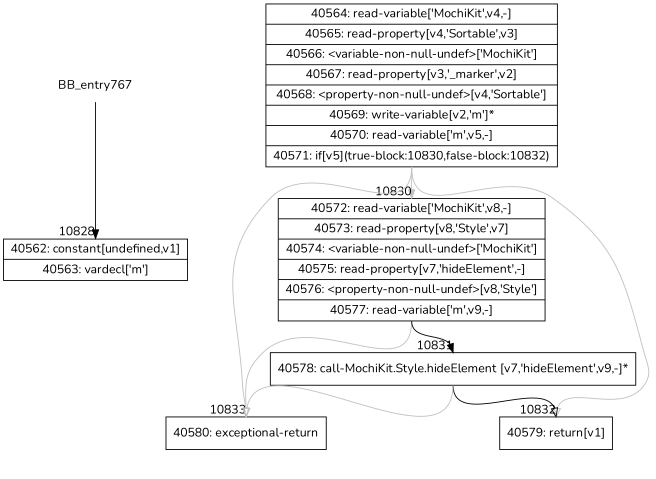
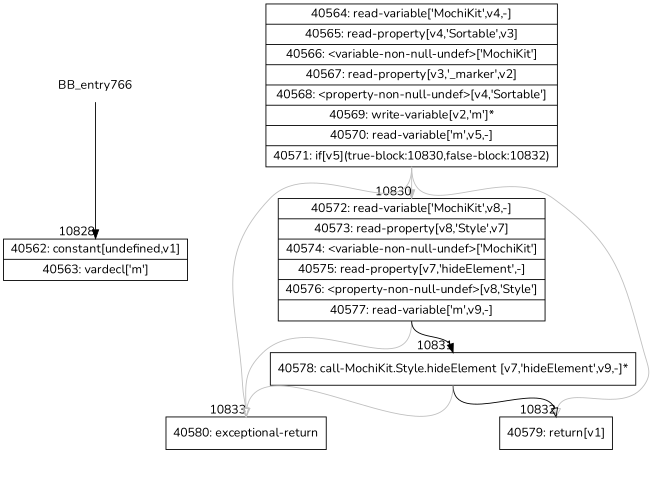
node "BB_entry767": label "BB_entry767" -> "BB_entry766"
